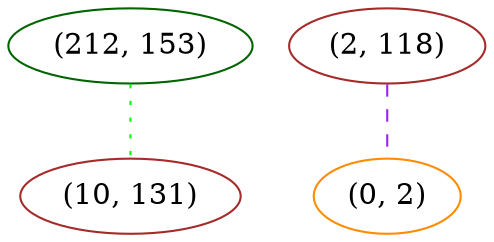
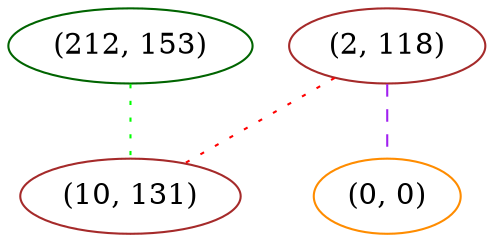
edge "(2, 118)" -- "(10, 131)": added
node "(0, 2)": label "(0, 2)" -> "(0, 0)"
